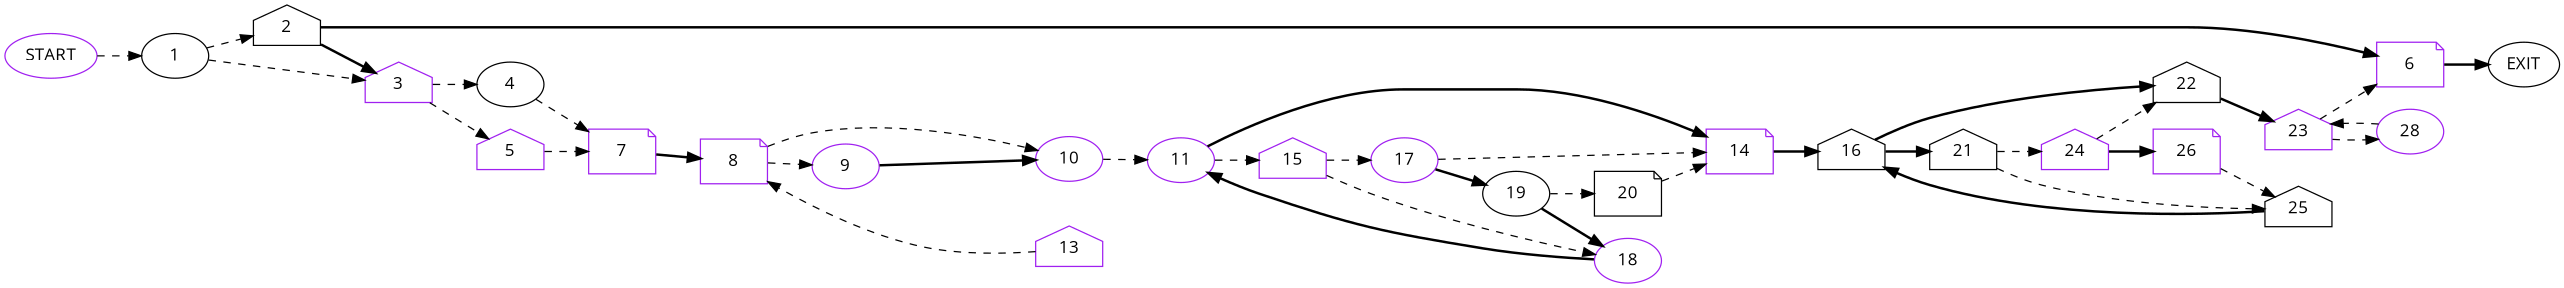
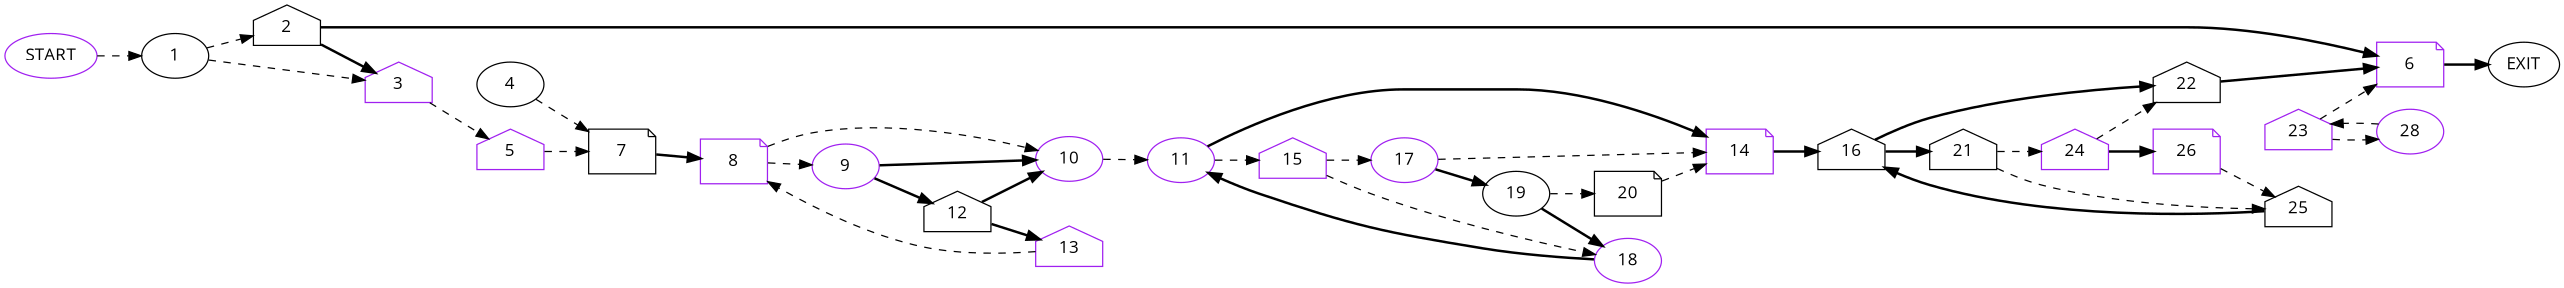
edge "3" -> "4": removed
edge "22" -> "23": now "22" -> "6"
node "7": color purple -> black
node "12": added
